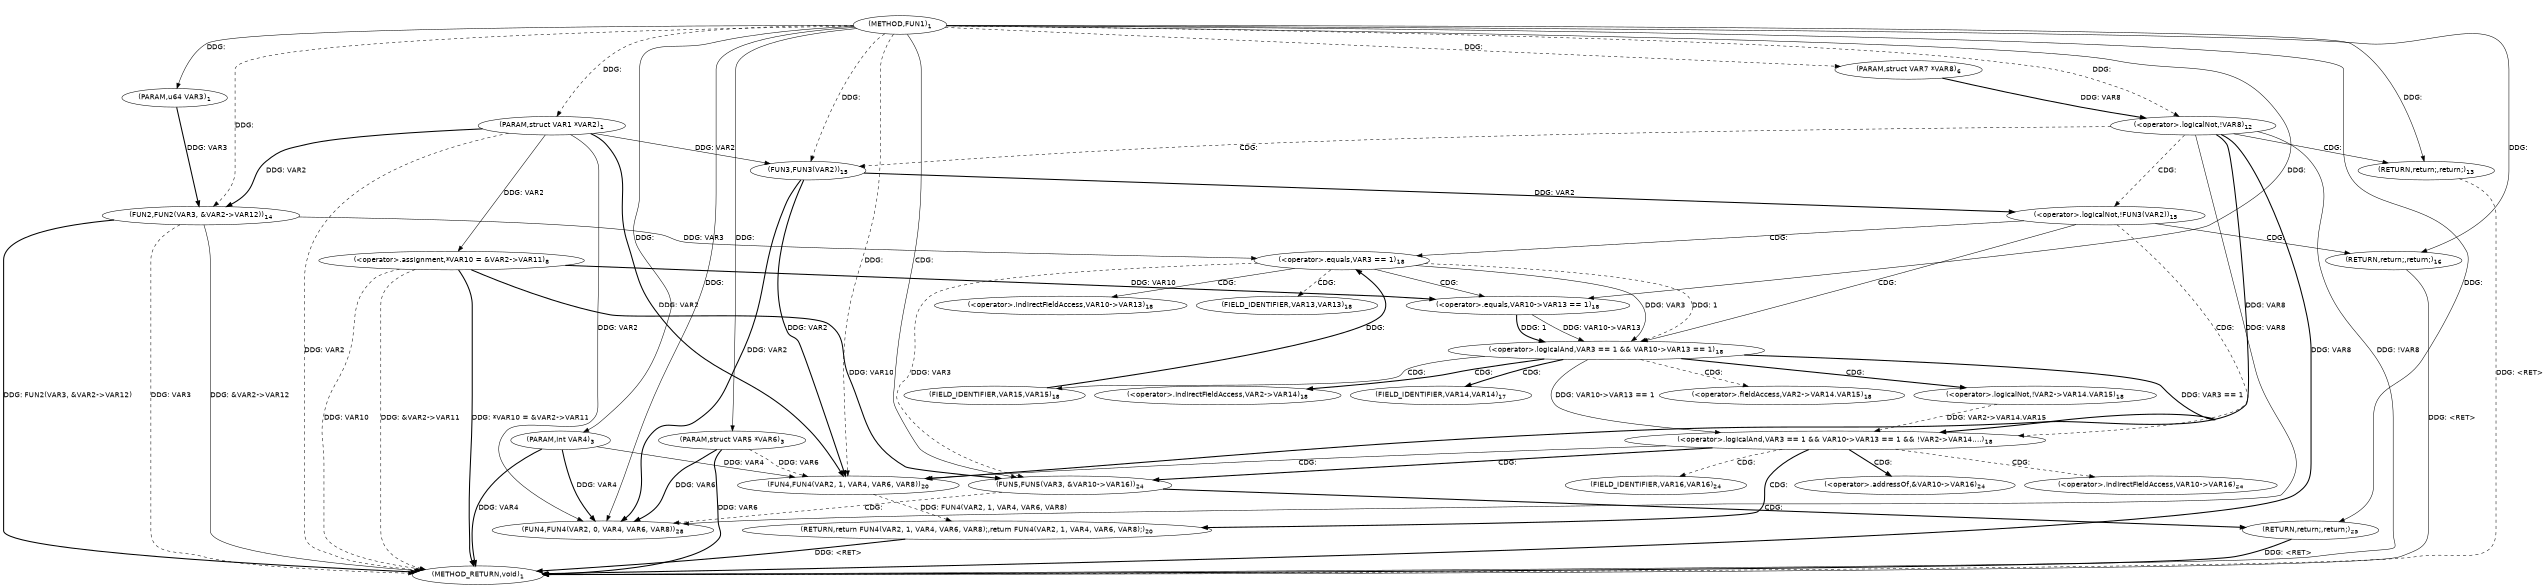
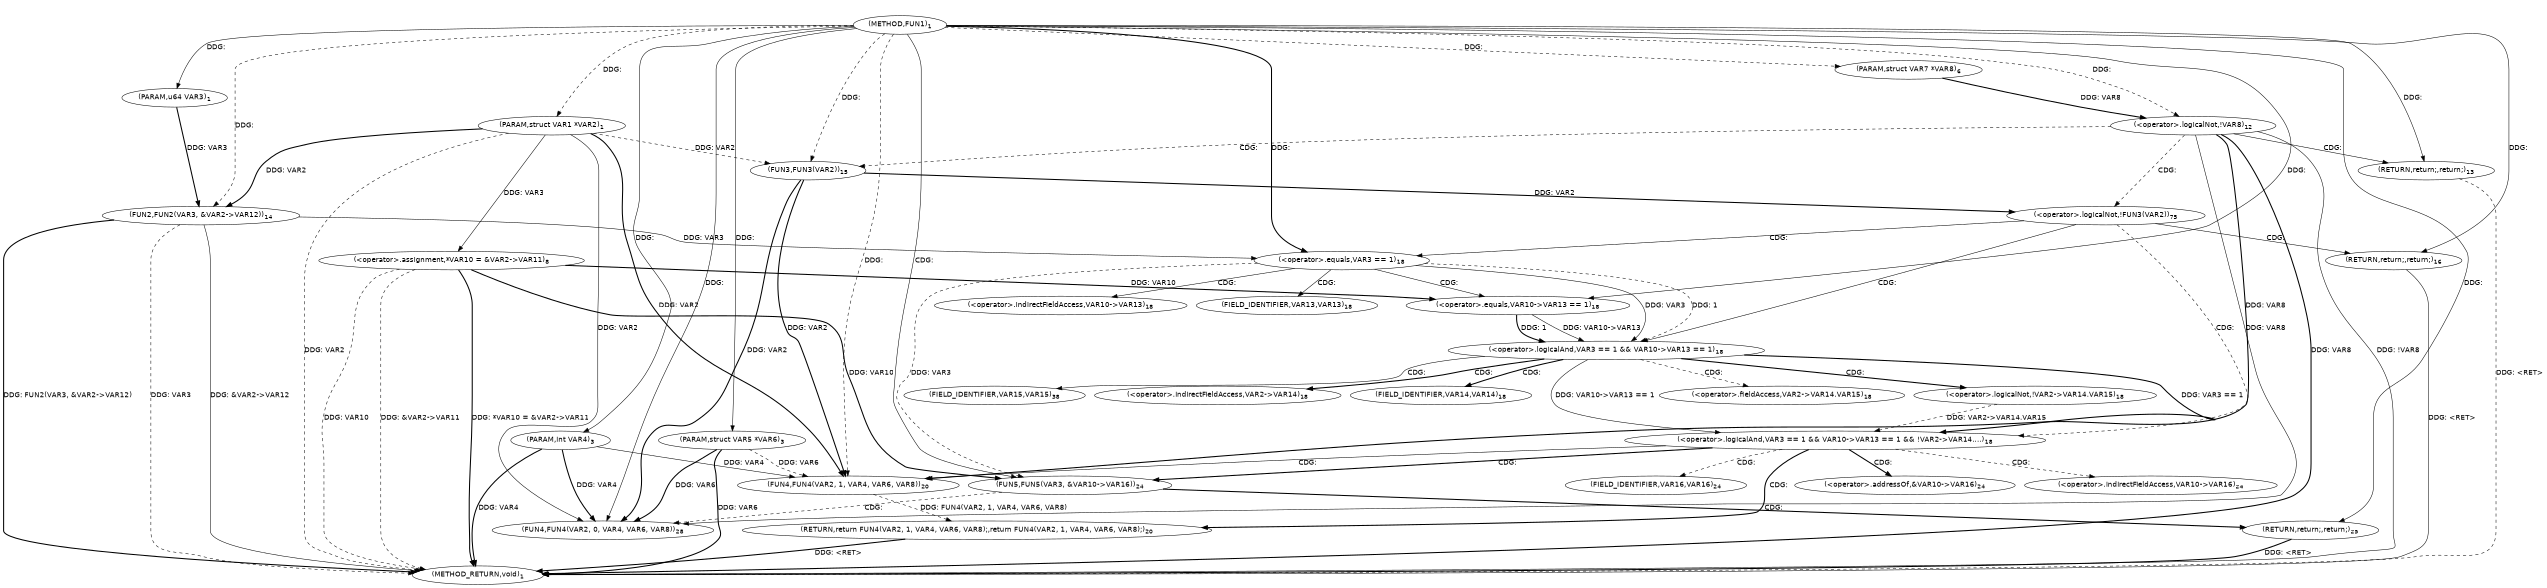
edge "(PARAM,struct VAR1 *VAR2)" -> "(FUN3,FUN3(VAR2))": style solid -> dashed
edge "(PARAM,struct VAR1 *VAR2)" -> "(<operator>.assignment,*VAR10 = &VAR2->VAR11)": label "DDG: VAR2" -> "DDG: VAR3"
node "(<operator>.logicalNot,!FUN3(VAR2))": text "15" -> "75"
edge "(<operator>.equals,VAR3 == 1)" -> "(FIELD_IDENTIFIER,VAR13,VAR13)": style dashed -> solid
edge "(FIELD_IDENTIFIER,VAR15,VAR15)" -> "(<operator>.equals,VAR3 == 1)": now "(METHOD,FUN1)" -> "(<operator>.equals,VAR3 == 1)"
node "(FIELD_IDENTIFIER,VAR15,VAR15)": text "18" -> "38"
node "(FIELD_IDENTIFIER,VAR14,VAR14)": text "17" -> "18"
